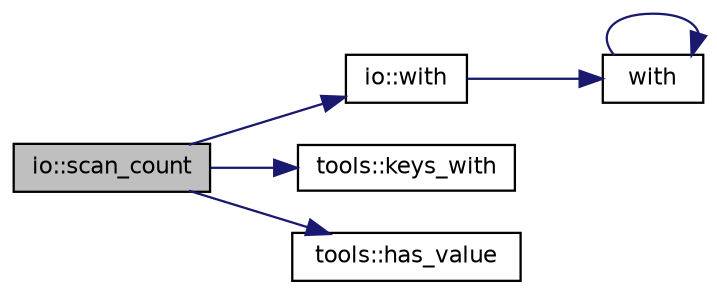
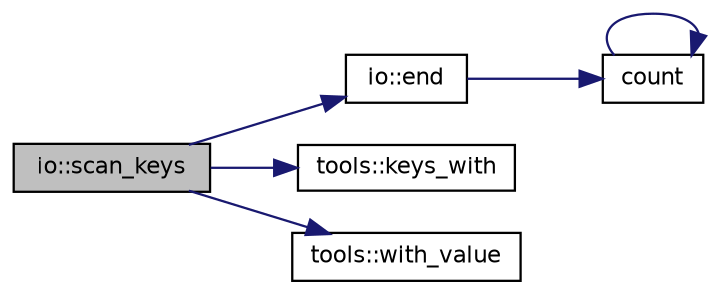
node "io::with": label "io::with" -> "io::end"
node "with": label "with" -> "count"
node "io::scan_count": label "io::scan_count" -> "io::scan_keys"
node "tools::has_value": label "tools::has_value" -> "tools::with_value"
